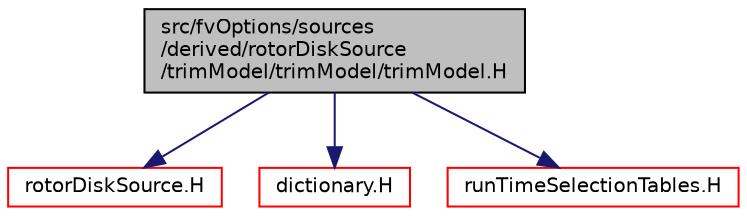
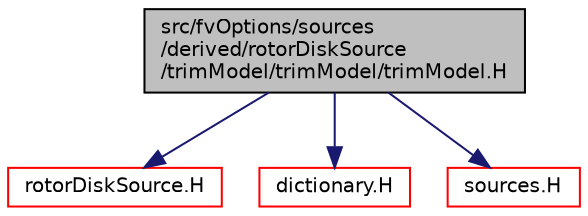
node "runTimeSelectionTables.H": label "runTimeSelectionTables.H" -> "sources.H"
